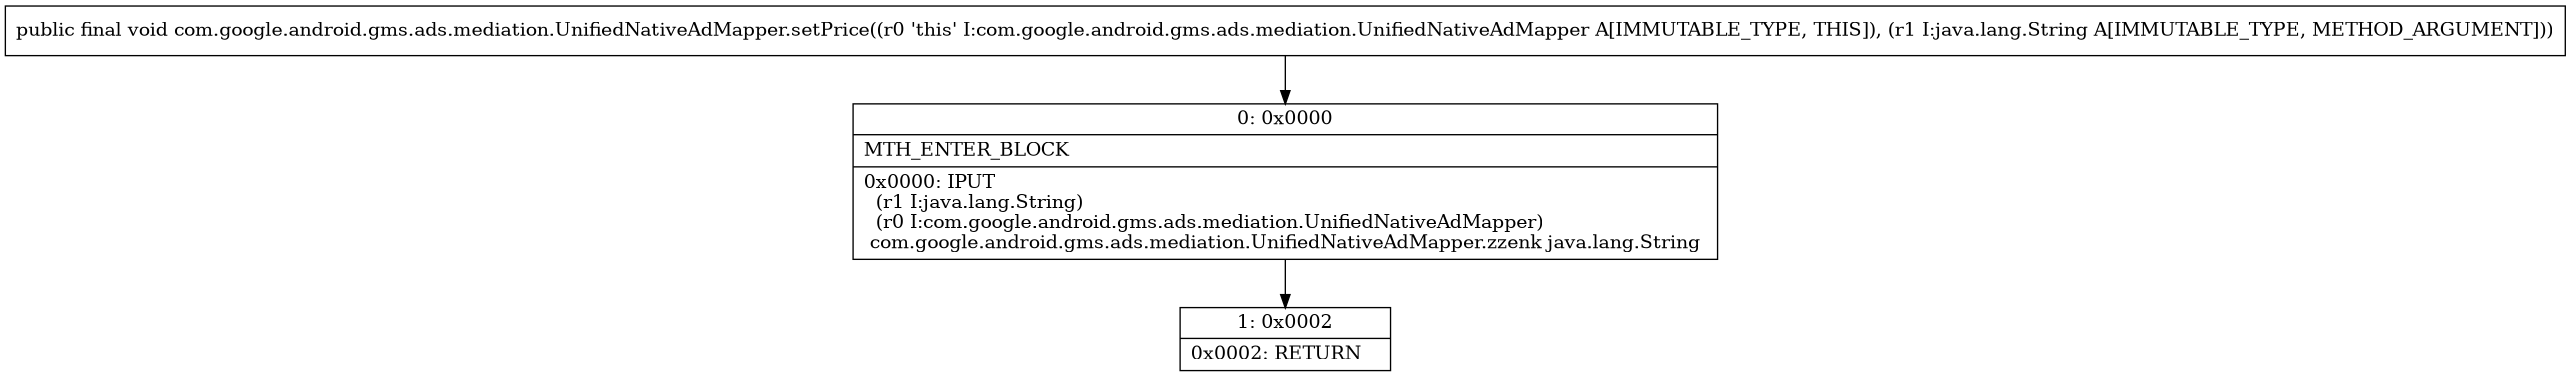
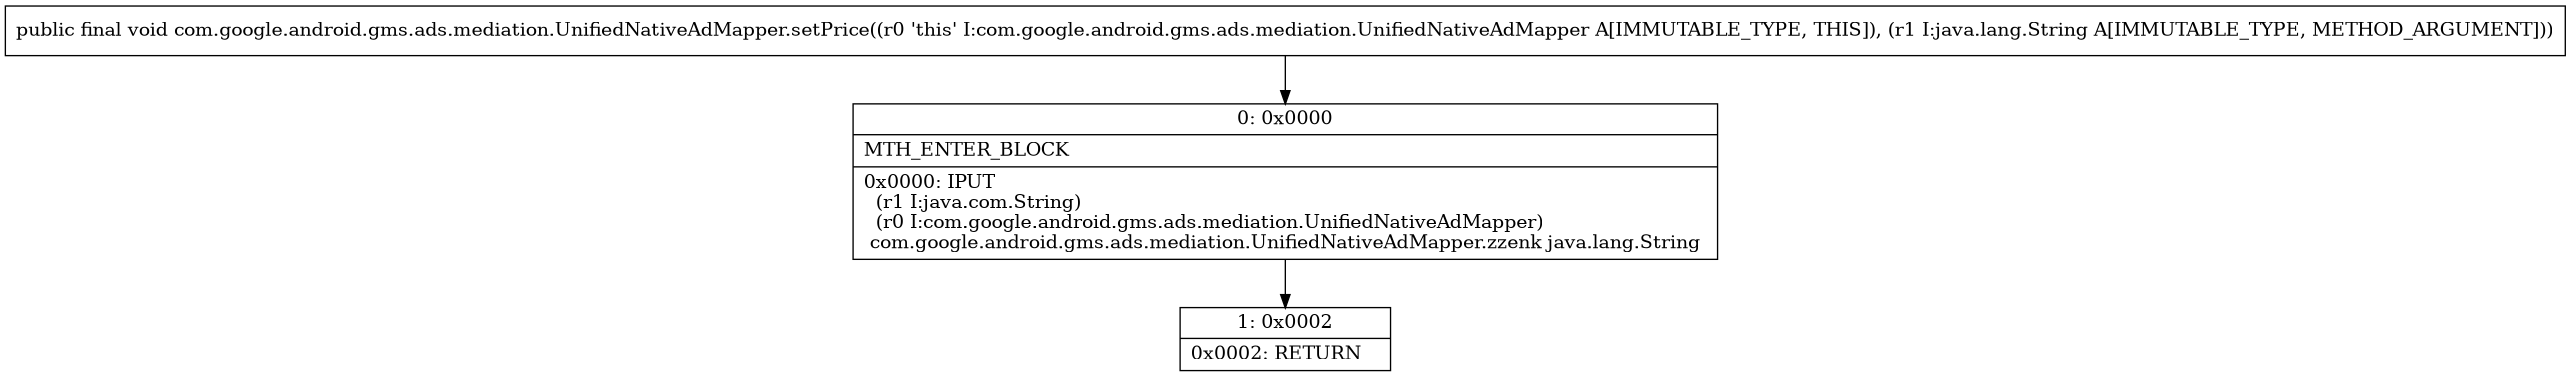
node "0: 0x0000": text "(r1 I:java.lang.String)" -> "(r1 I:java.com.String)"
